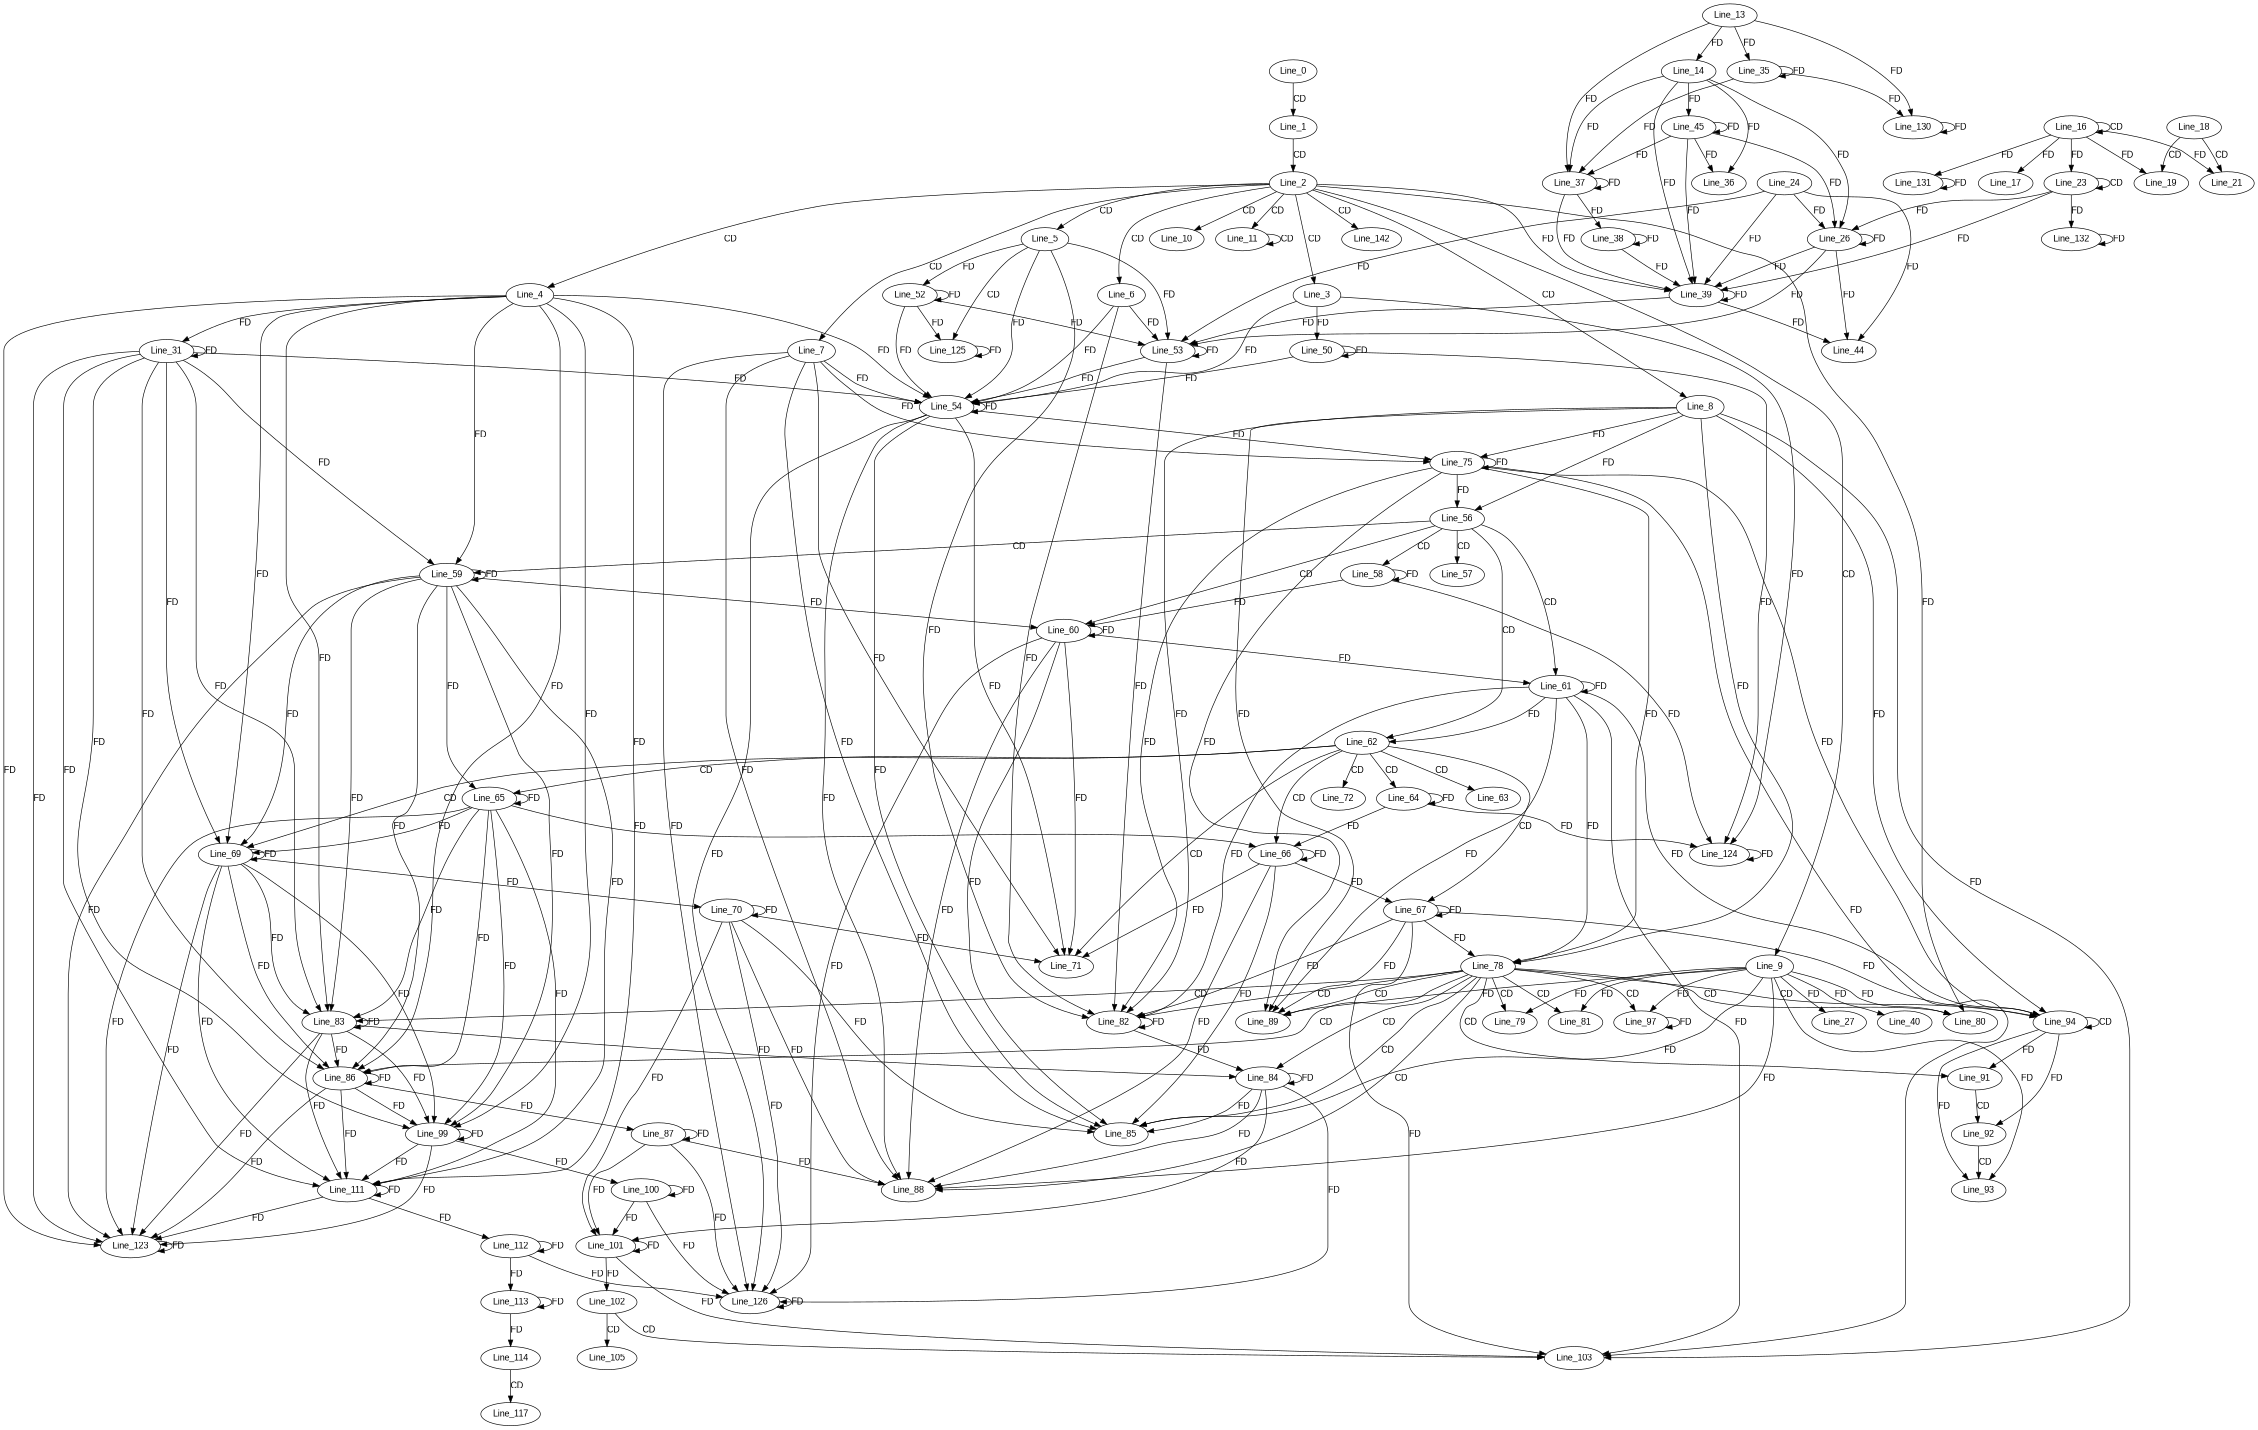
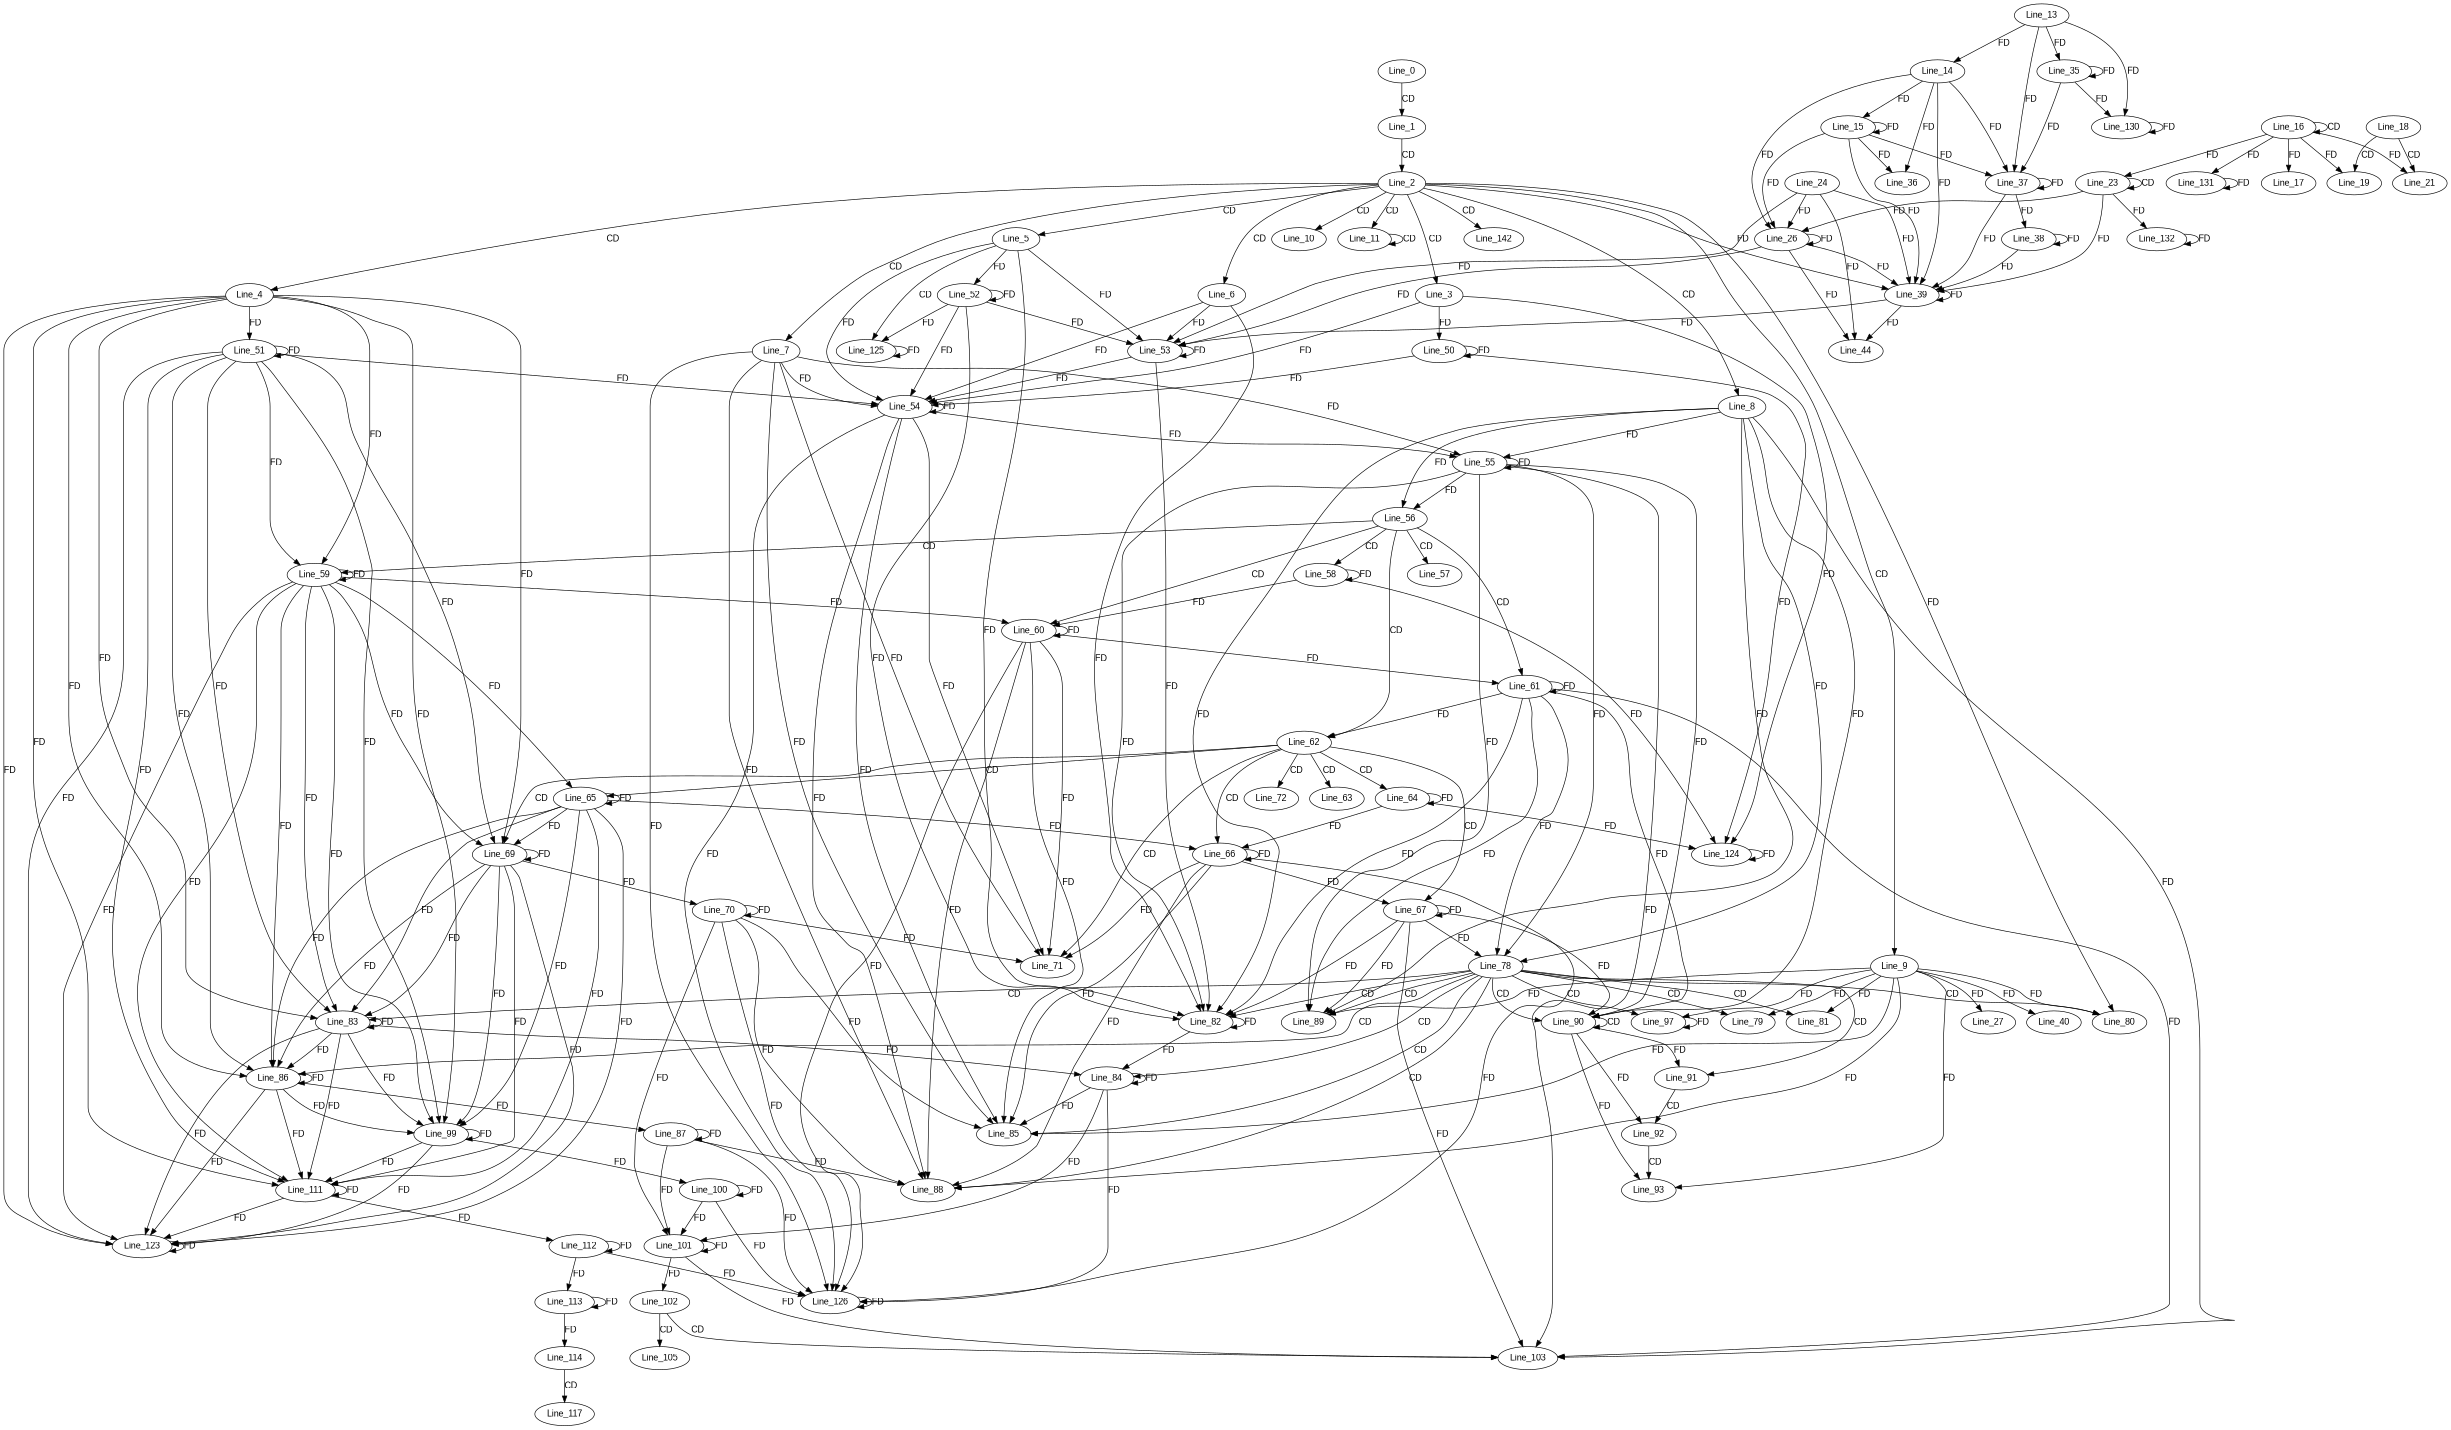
node "Line_45": label "Line_45" -> "Line_15"
edge "Line_4" -> "Line_54": removed, label "FD"
node "Line_31": label "Line_31" -> "Line_51"
node "Line_75": label "Line_75" -> "Line_55"
edge "Line_52" -> "Line_82": added, label "FD"
node "Line_94": label "Line_94" -> "Line_90"
edge "Line_66" -> "Line_126": added, label "FD"
edge "Line_84" -> "Line_88": removed, label "FD"
